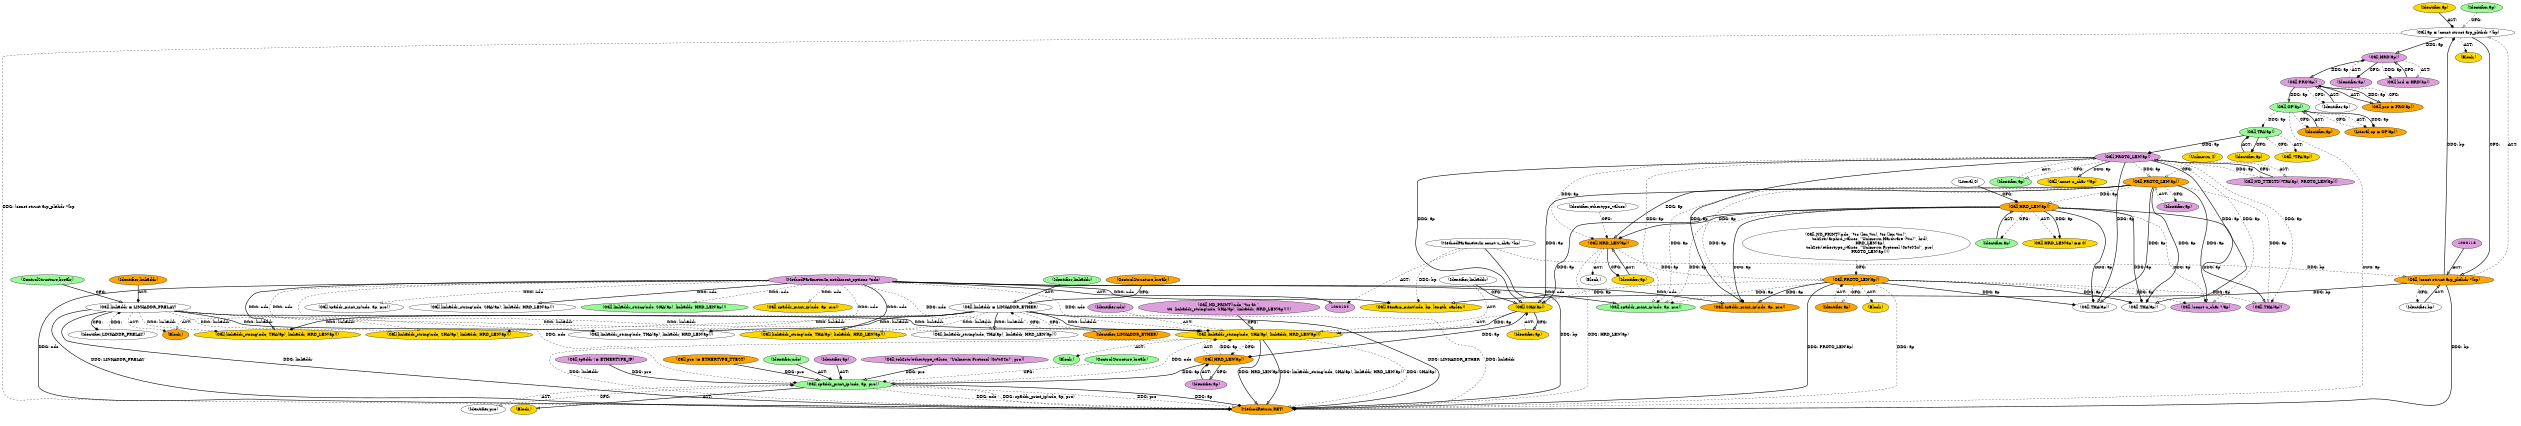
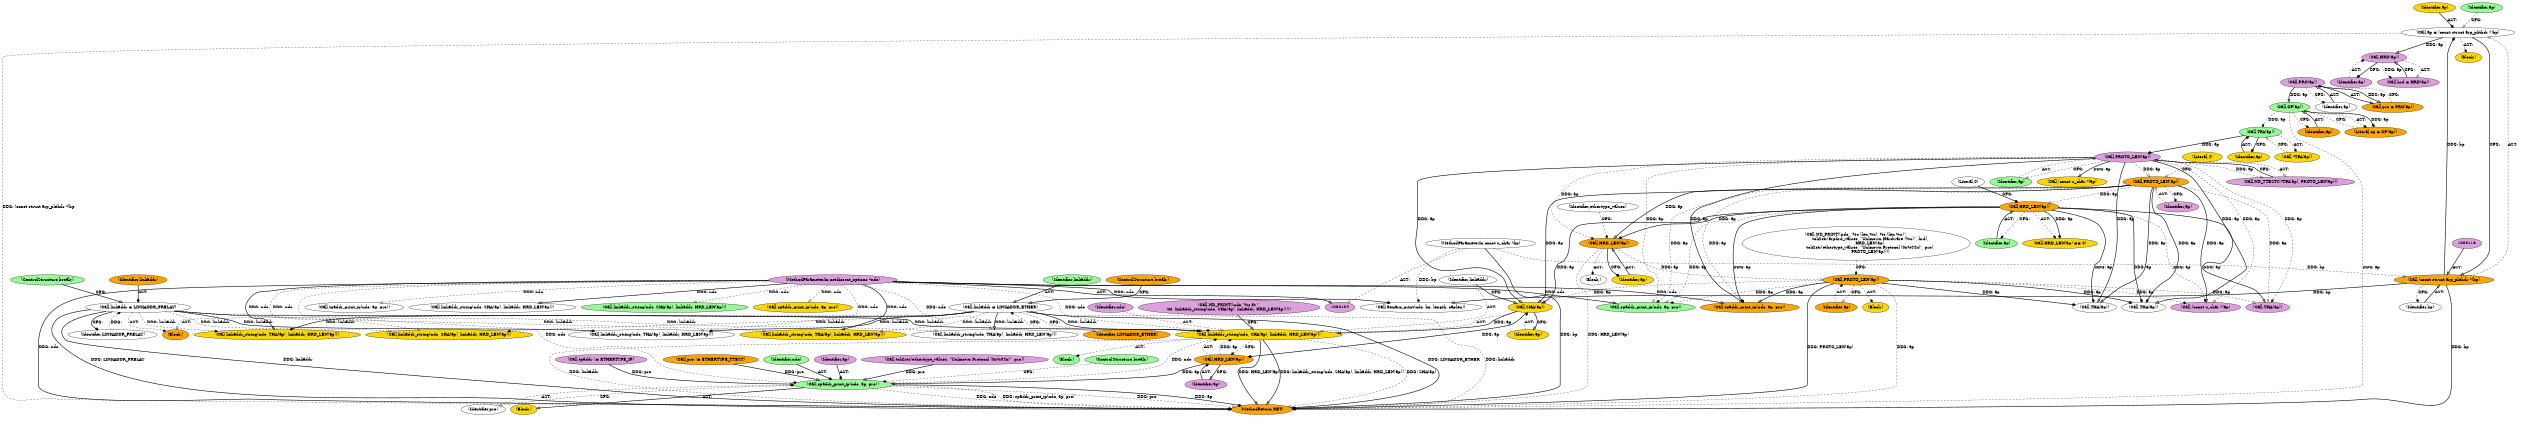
edge "(Call,HRD(ap))" -> "(Call,PRO(ap))": removed, label "DDG: ap"
node "(Unknown,4)": label "(Unknown,4)" -> "(Literal,4)"
edge "(MethodParameterIn,const u_char *bp)" -> "1000104": arrowhead diamond -> onormal
node "(Call,atmarp_print(ndo, bp, length, caplen))": fillcolor gold -> white
